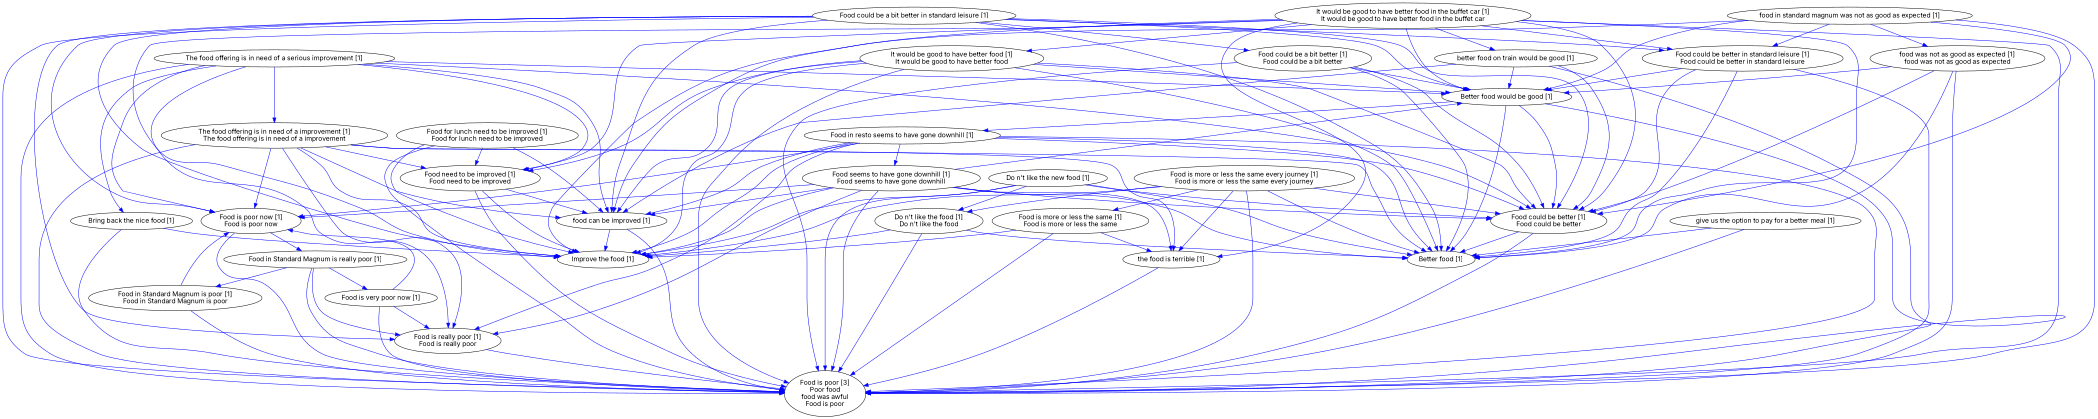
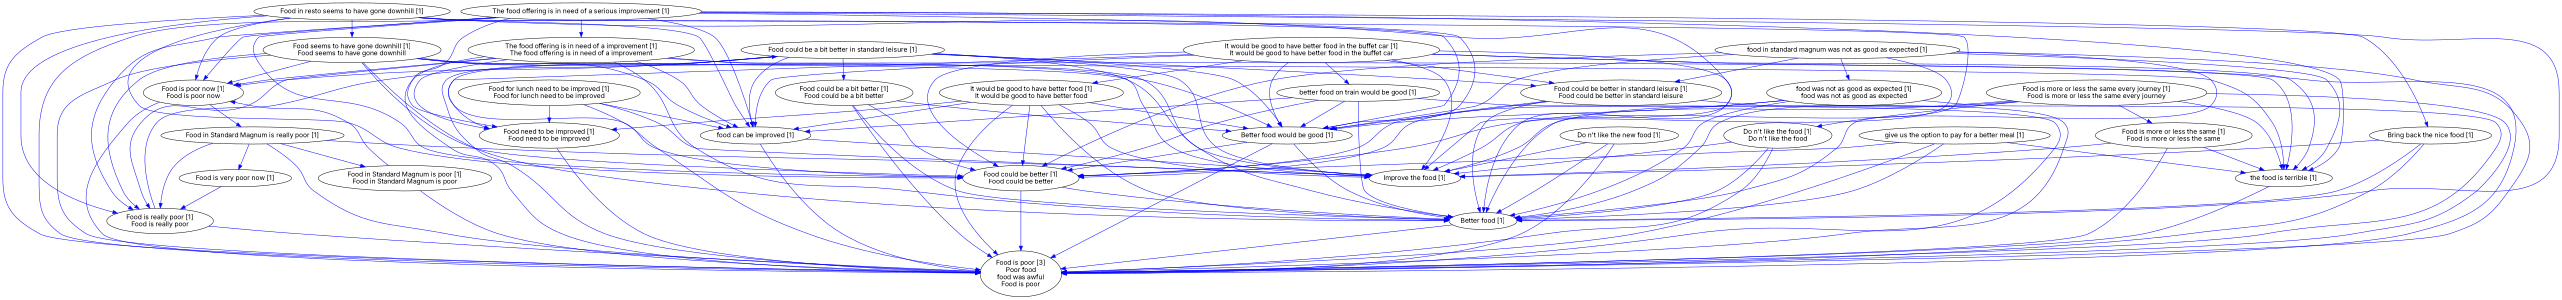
edge "The food offering is in need of a serious improvement [1]" -> "the food is terrible [1]": added
edge "The food offering is in need of a serious improvement [1]" -> "Better food [1]": added
edge "Food could be a bit better in standard leisure [1]" -> "Food is really poor [1] Food is really poor": reversed
edge "food in standard magnum was not as good as expected [1]" -> "the food is terrible [1]": added
edge "Better food would be good [1]" -> "Food in resto seems to have gone downhill [1]": reversed
edge "food in standard magnum was not as good as expected [1]" -> "Better food [1]": added
edge "give us the option to pay for a better meal [1]" -> "the food is terrible [1]": added
edge "better food on train would be good [1]" -> "Better food [1]": added
edge "Food need to be improved [1] Food need to be improved" -> "food can be improved [1]": removed
edge "Do n't like the new food [1]" -> "Do n't like the food [1] Do n't like the food": removed
edge "Do n't like the new food [1]" -> "Food could be better [1] Food could be better": now "give us the option to pay for a better meal [1]" -> "Food could be better [1] Food could be better"
edge "Bring back the nice food [1]" -> "Better food [1]": added
edge "Food need to be improved [1] Food need to be improved" -> "Improve the food [1]": now "Food in Standard Magnum is really poor [1]" -> "Improve the food [1]"
edge "Food is very poor now [1]" -> "Food is poor now [1] Food is poor now": removed
edge "Food is very poor now [1]" -> "Food is poor [3] Poor food food was awful Food is poor": now "Better food [1]" -> "Food is poor [3] Poor food food was awful Food is poor"
